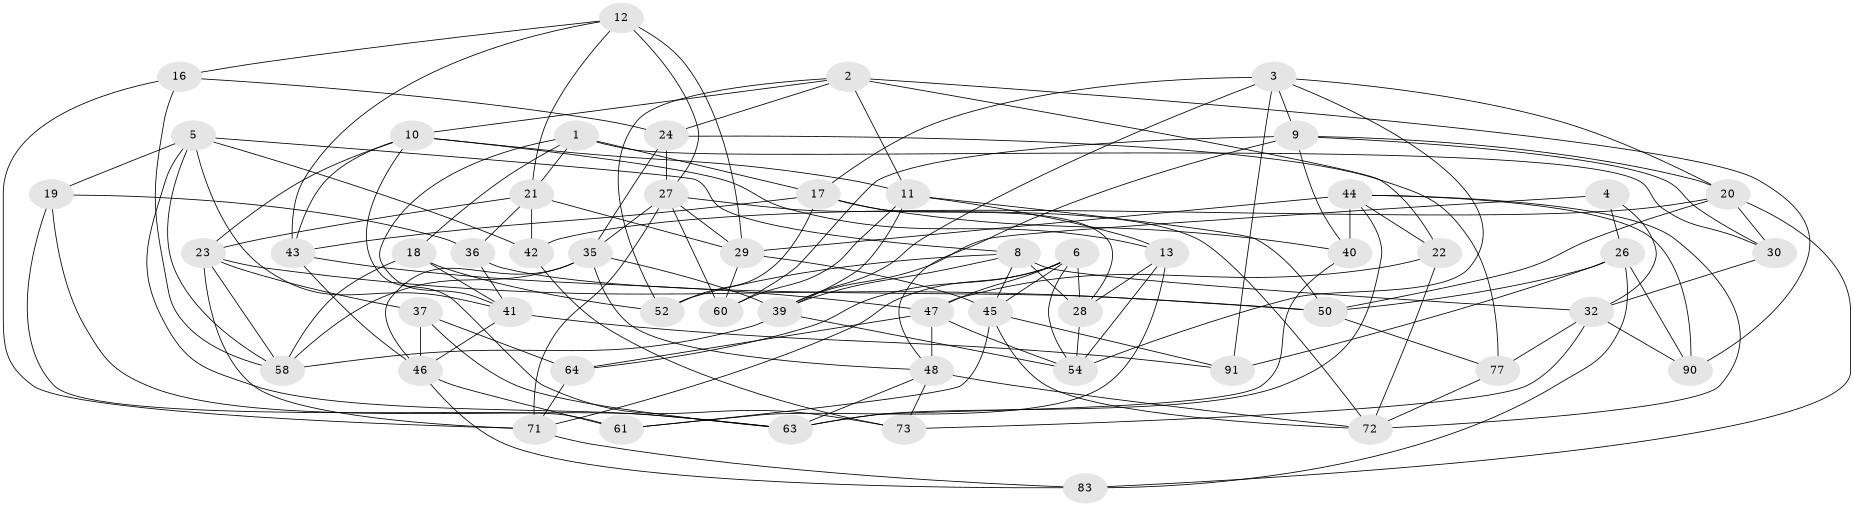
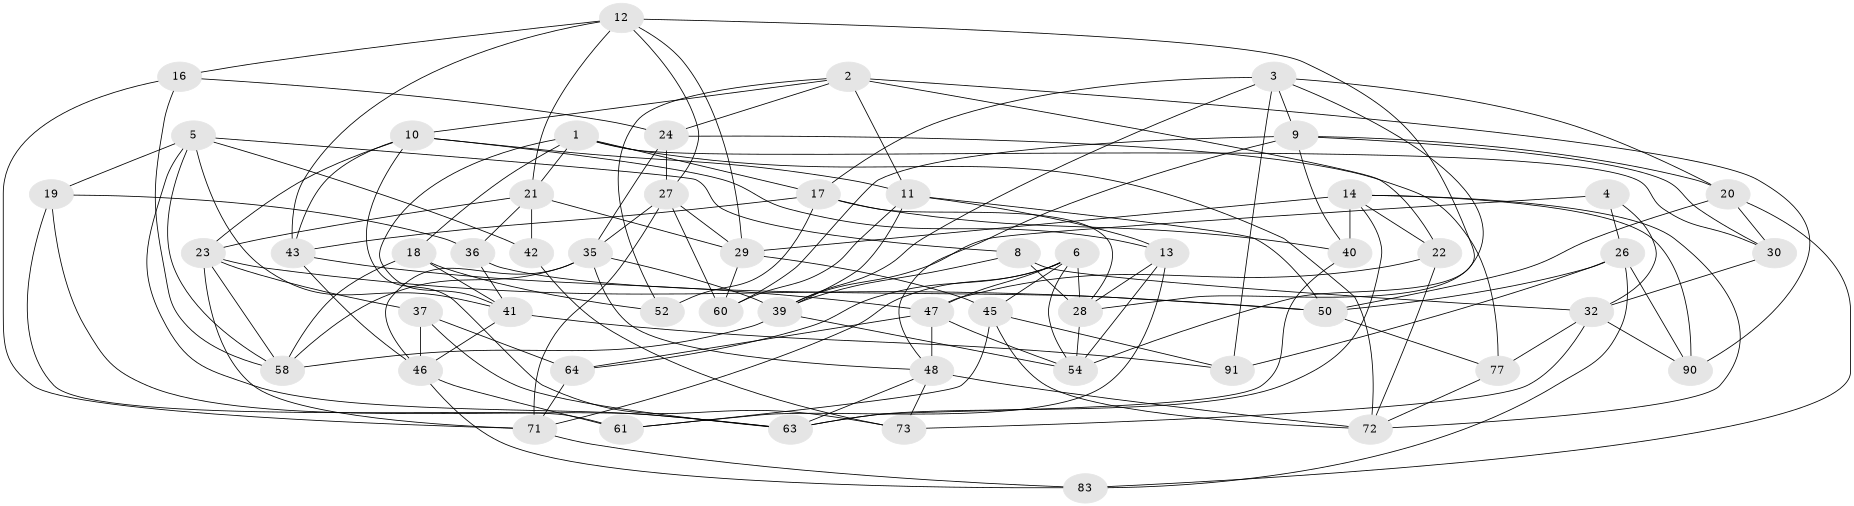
edge "12" -- "28": added
node "44": label "44" -> "14"
edge "20" -- "42": removed
edge "27" -- "72": now "1" -- "72"
edge "8" -- "52": removed
edge "8" -- "45": removed
